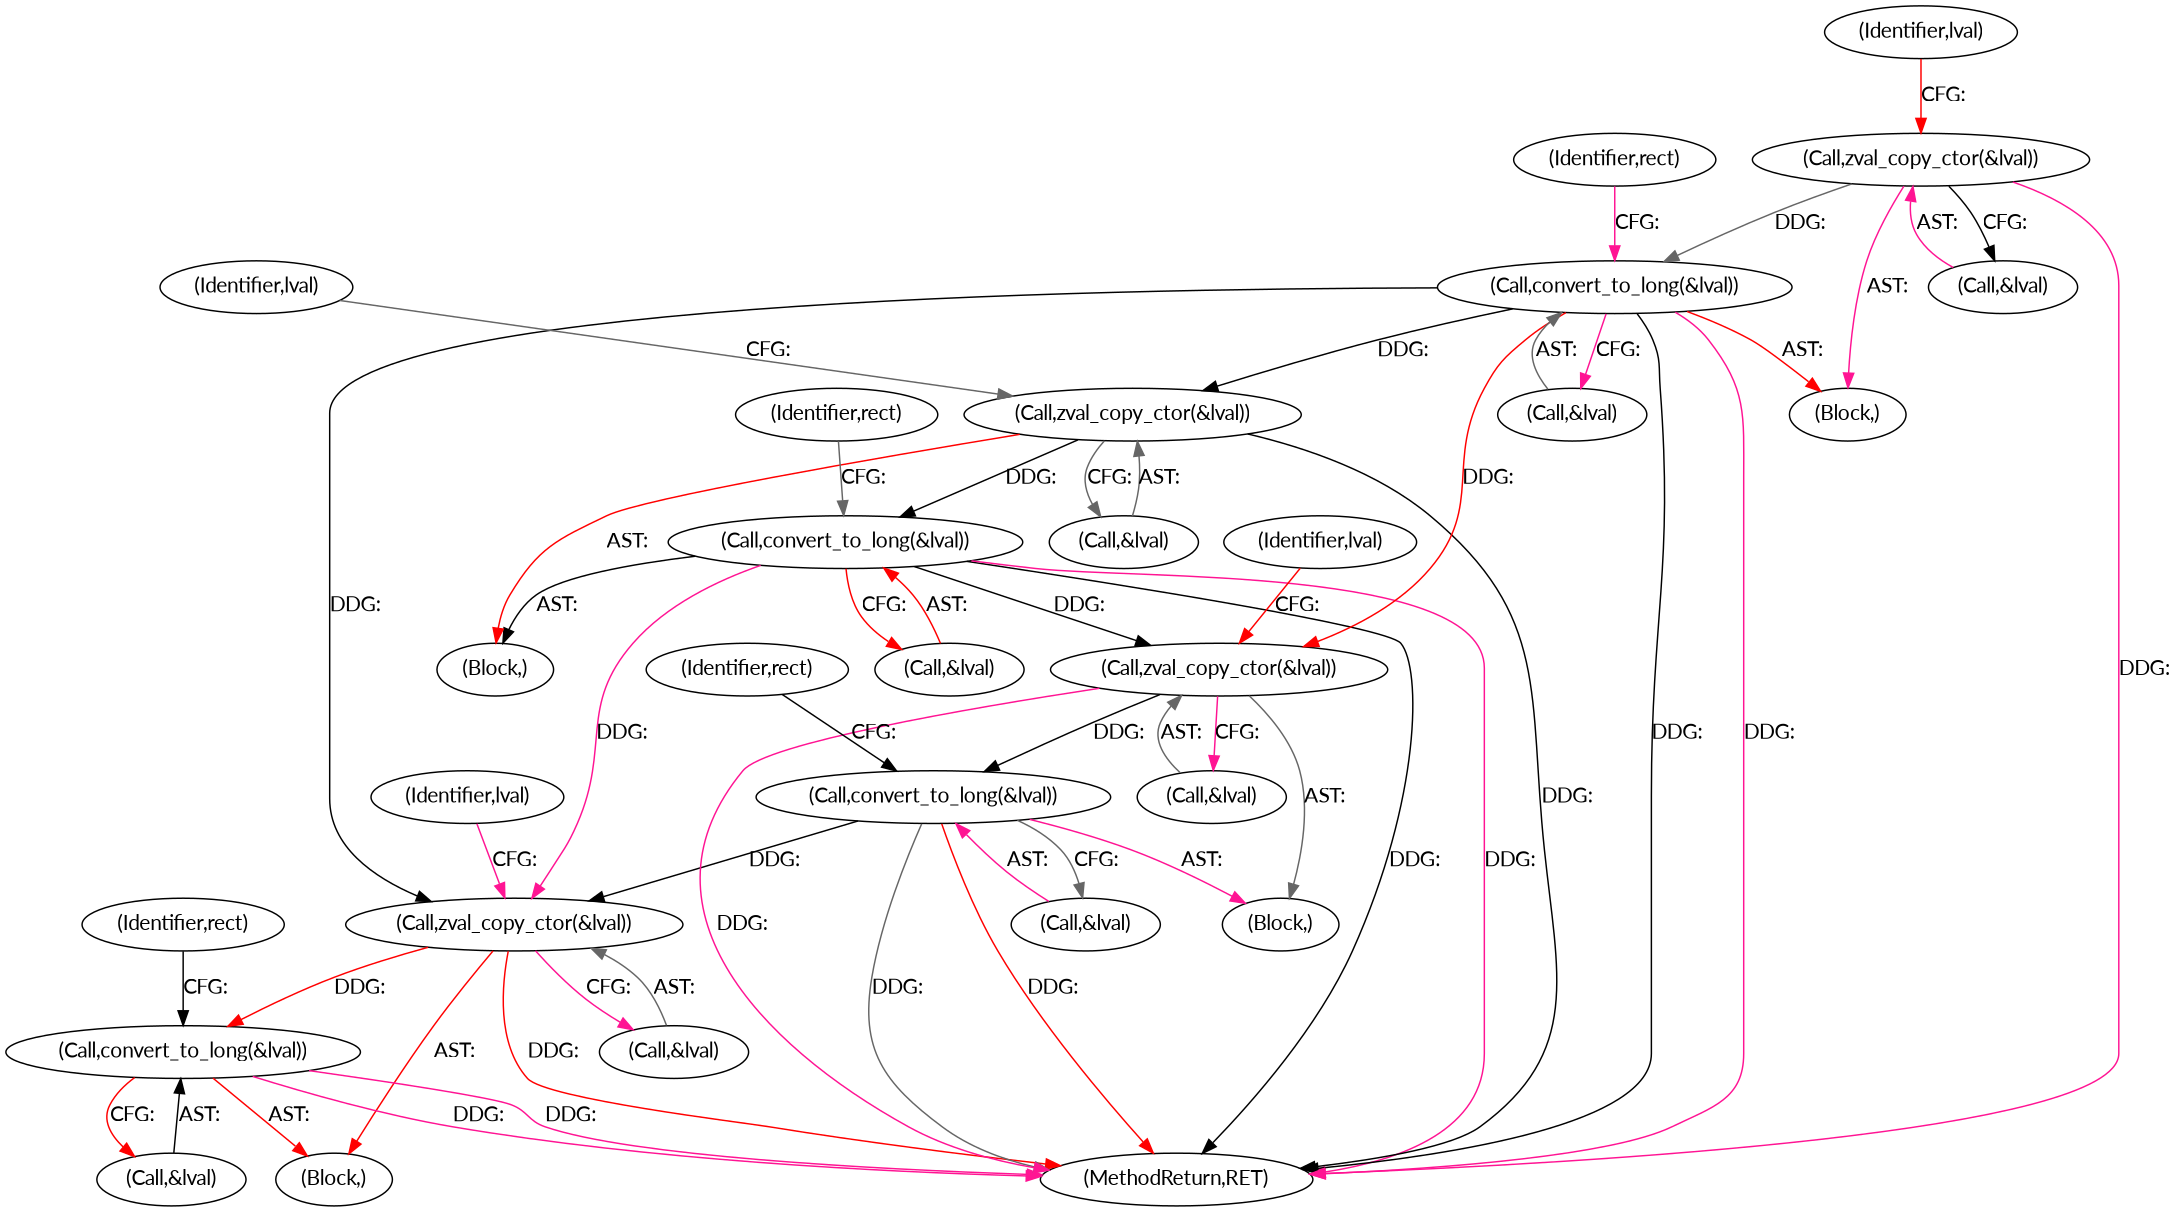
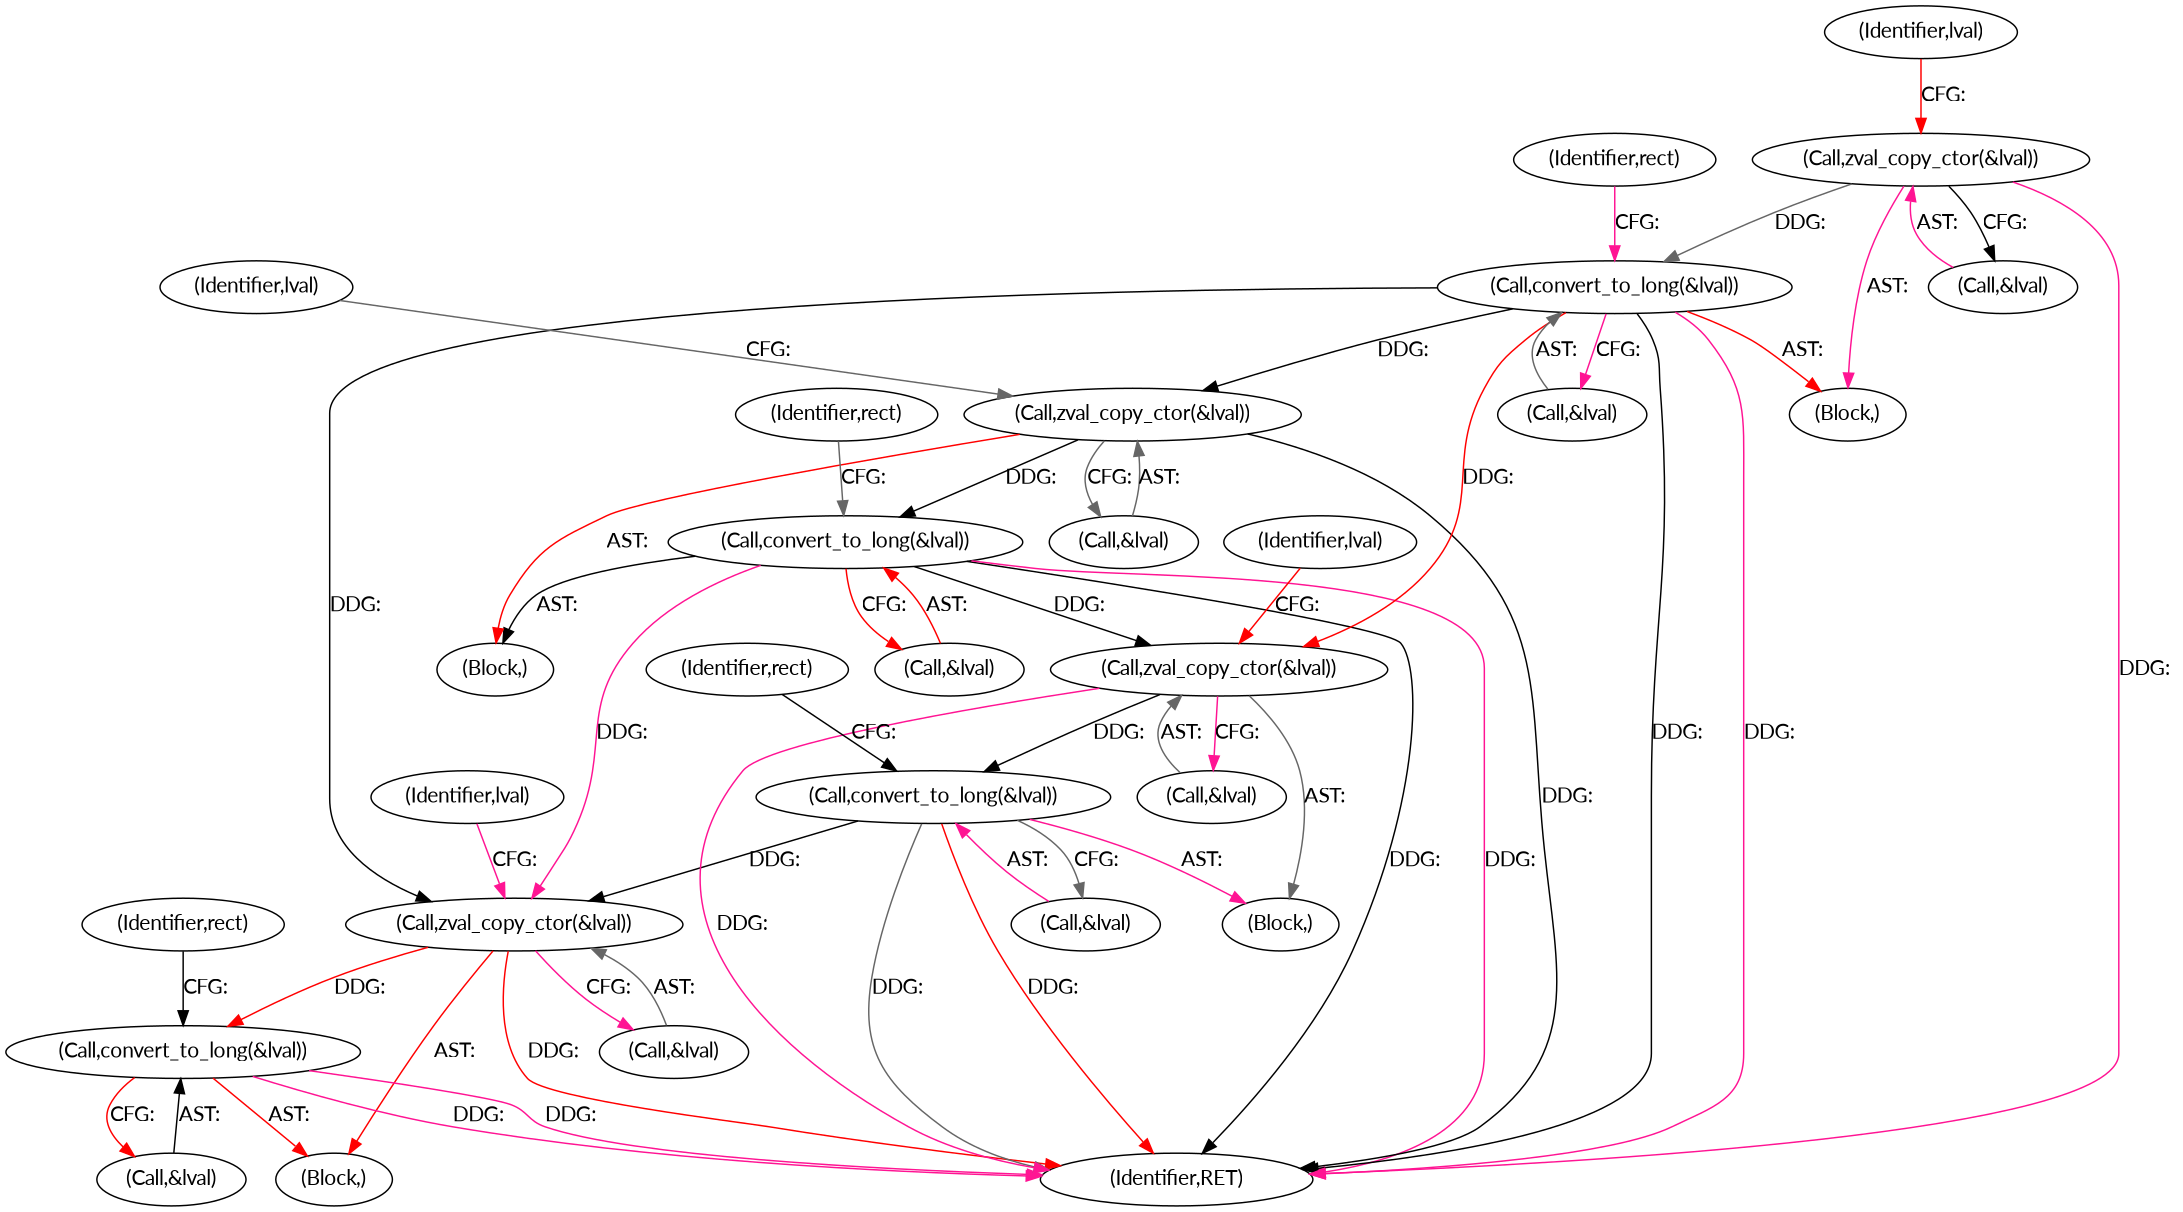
node "(MethodReturn,RET)": label "(MethodReturn,RET)" -> "(Identifier,RET)"
